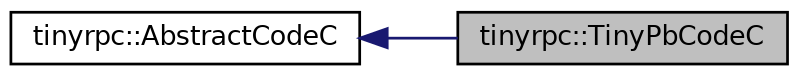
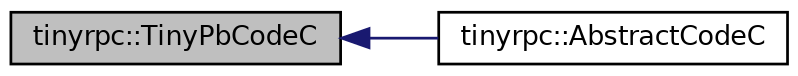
edge "tinyrpc::TinyPbCodeC" -> "tinyrpc::AbstractCodeC": reversed
